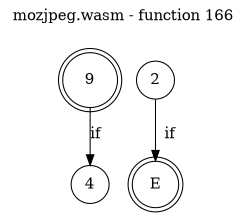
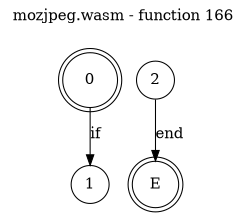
node "9": label "9" -> "0"
edge "2" -> "E": label "if" -> "end"
node "4": label "4" -> "1"
